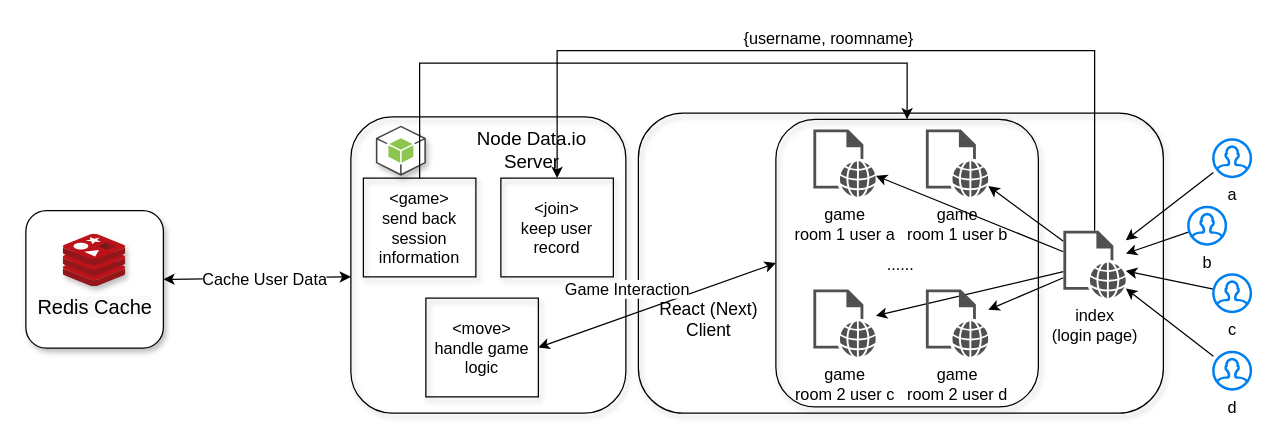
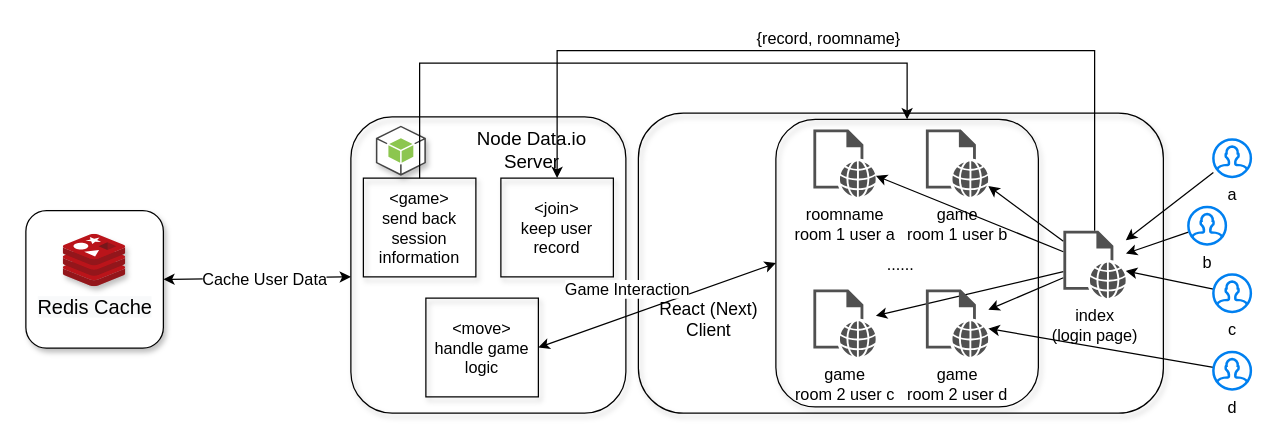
node "{username, roomname}": label "{username, roomname}" -> "{record, roomname}"
node "game room 1 user a": label "game room 1 user a" -> "roomname room 1 user a"
edge "d" -> "index(login page)": now "d" -> "game room 2 user d"
